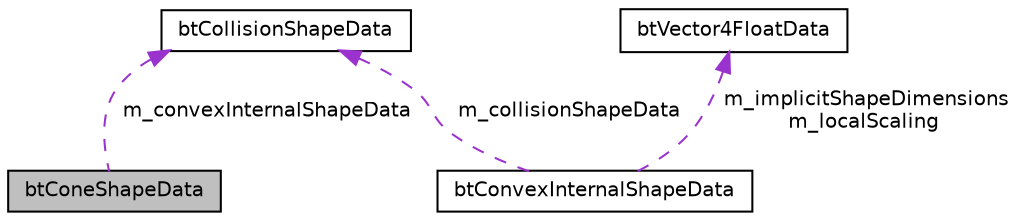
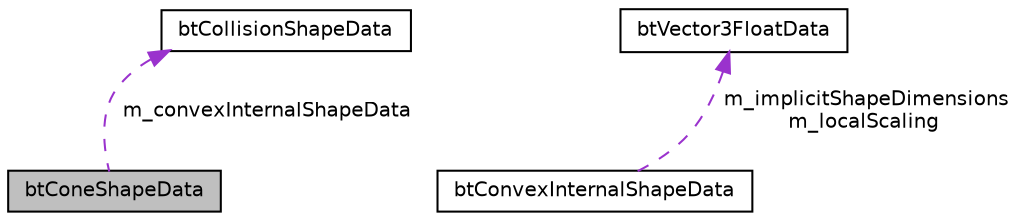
node "btVector4FloatData": label "btVector4FloatData" -> "btVector3FloatData"
edge "btConvexInternalShapeData" -> "btCollisionShapeData": removed, label "m_collisionShapeData"
